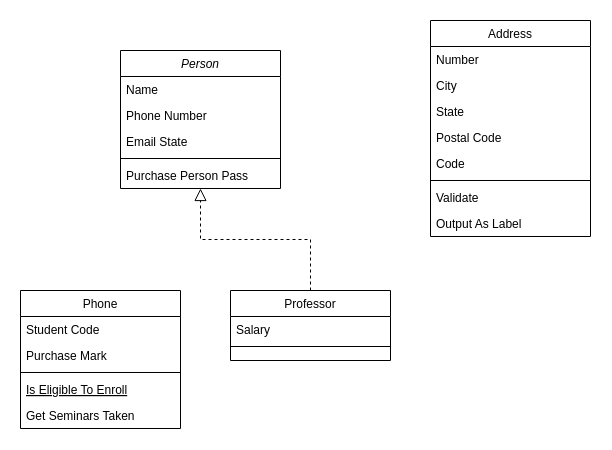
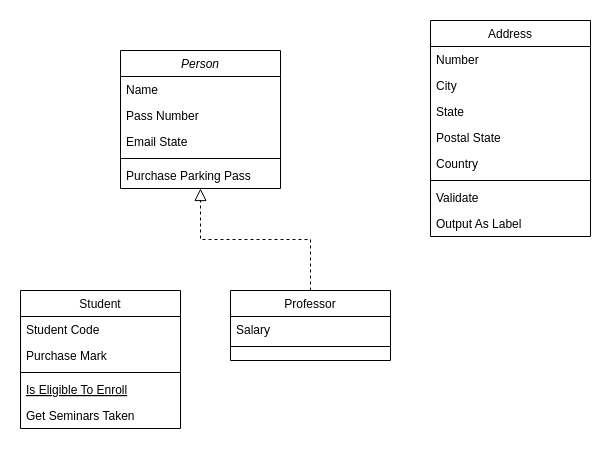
node "Phone Number": label "Phone Number" -> "Pass Number"
node "Postal Code": label "Postal Code" -> "Postal State"
node "Code": label "Code" -> "Country"
node "Purchase Person Pass": label "Purchase Person Pass" -> "Purchase Parking Pass"
node "Phone": label "Phone" -> "Student"
